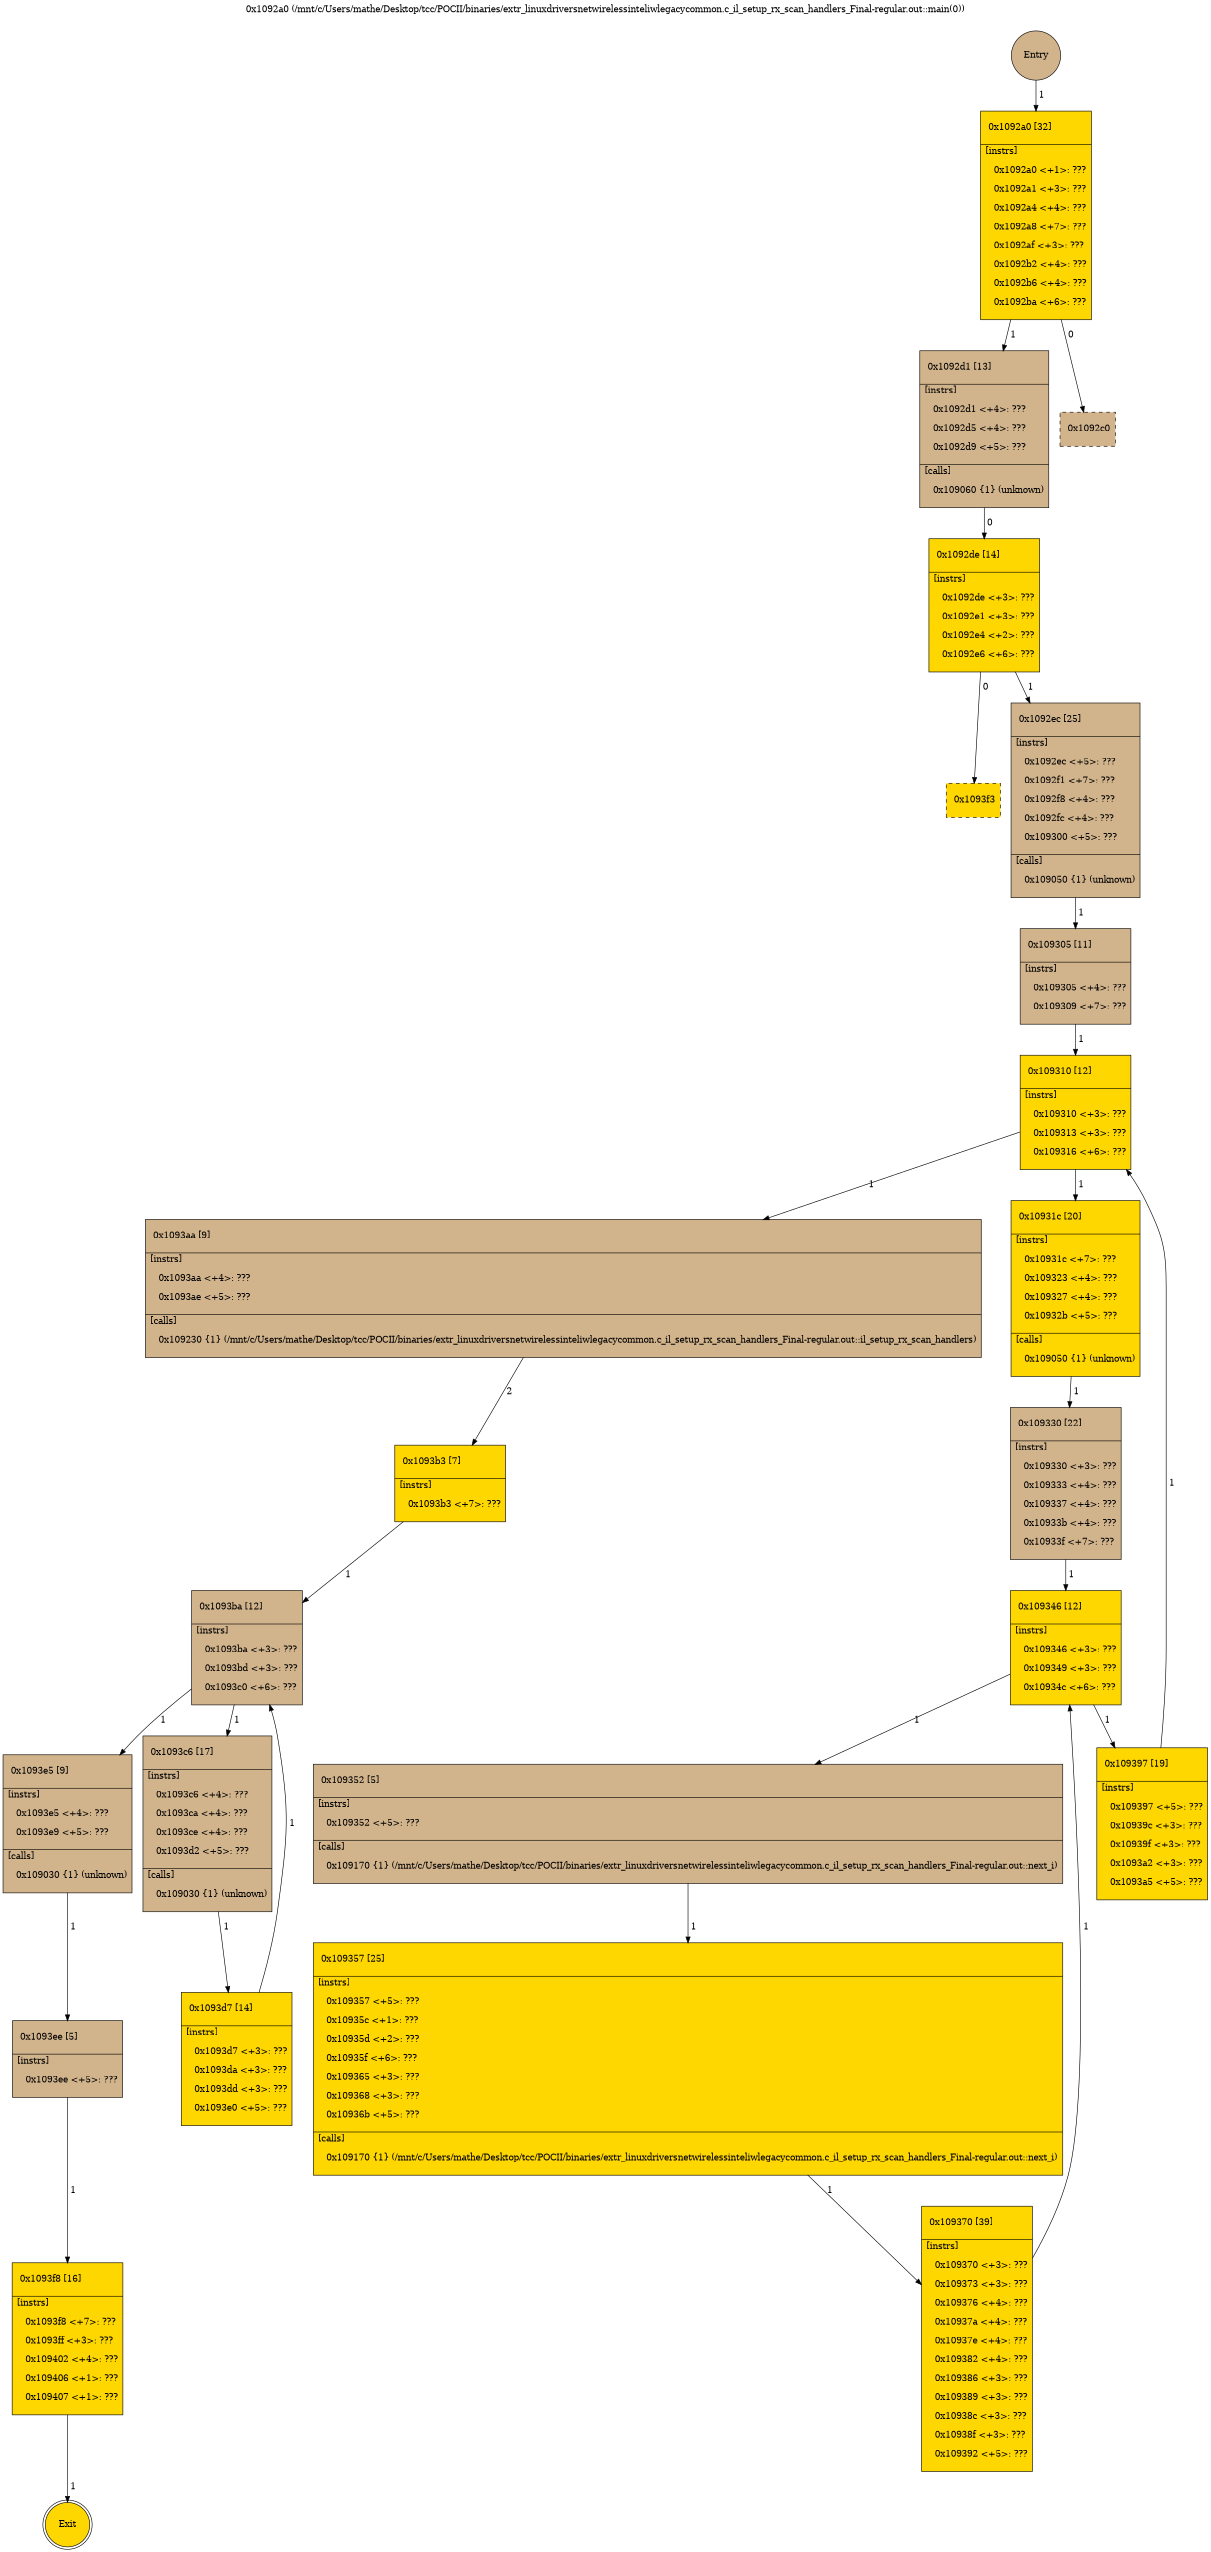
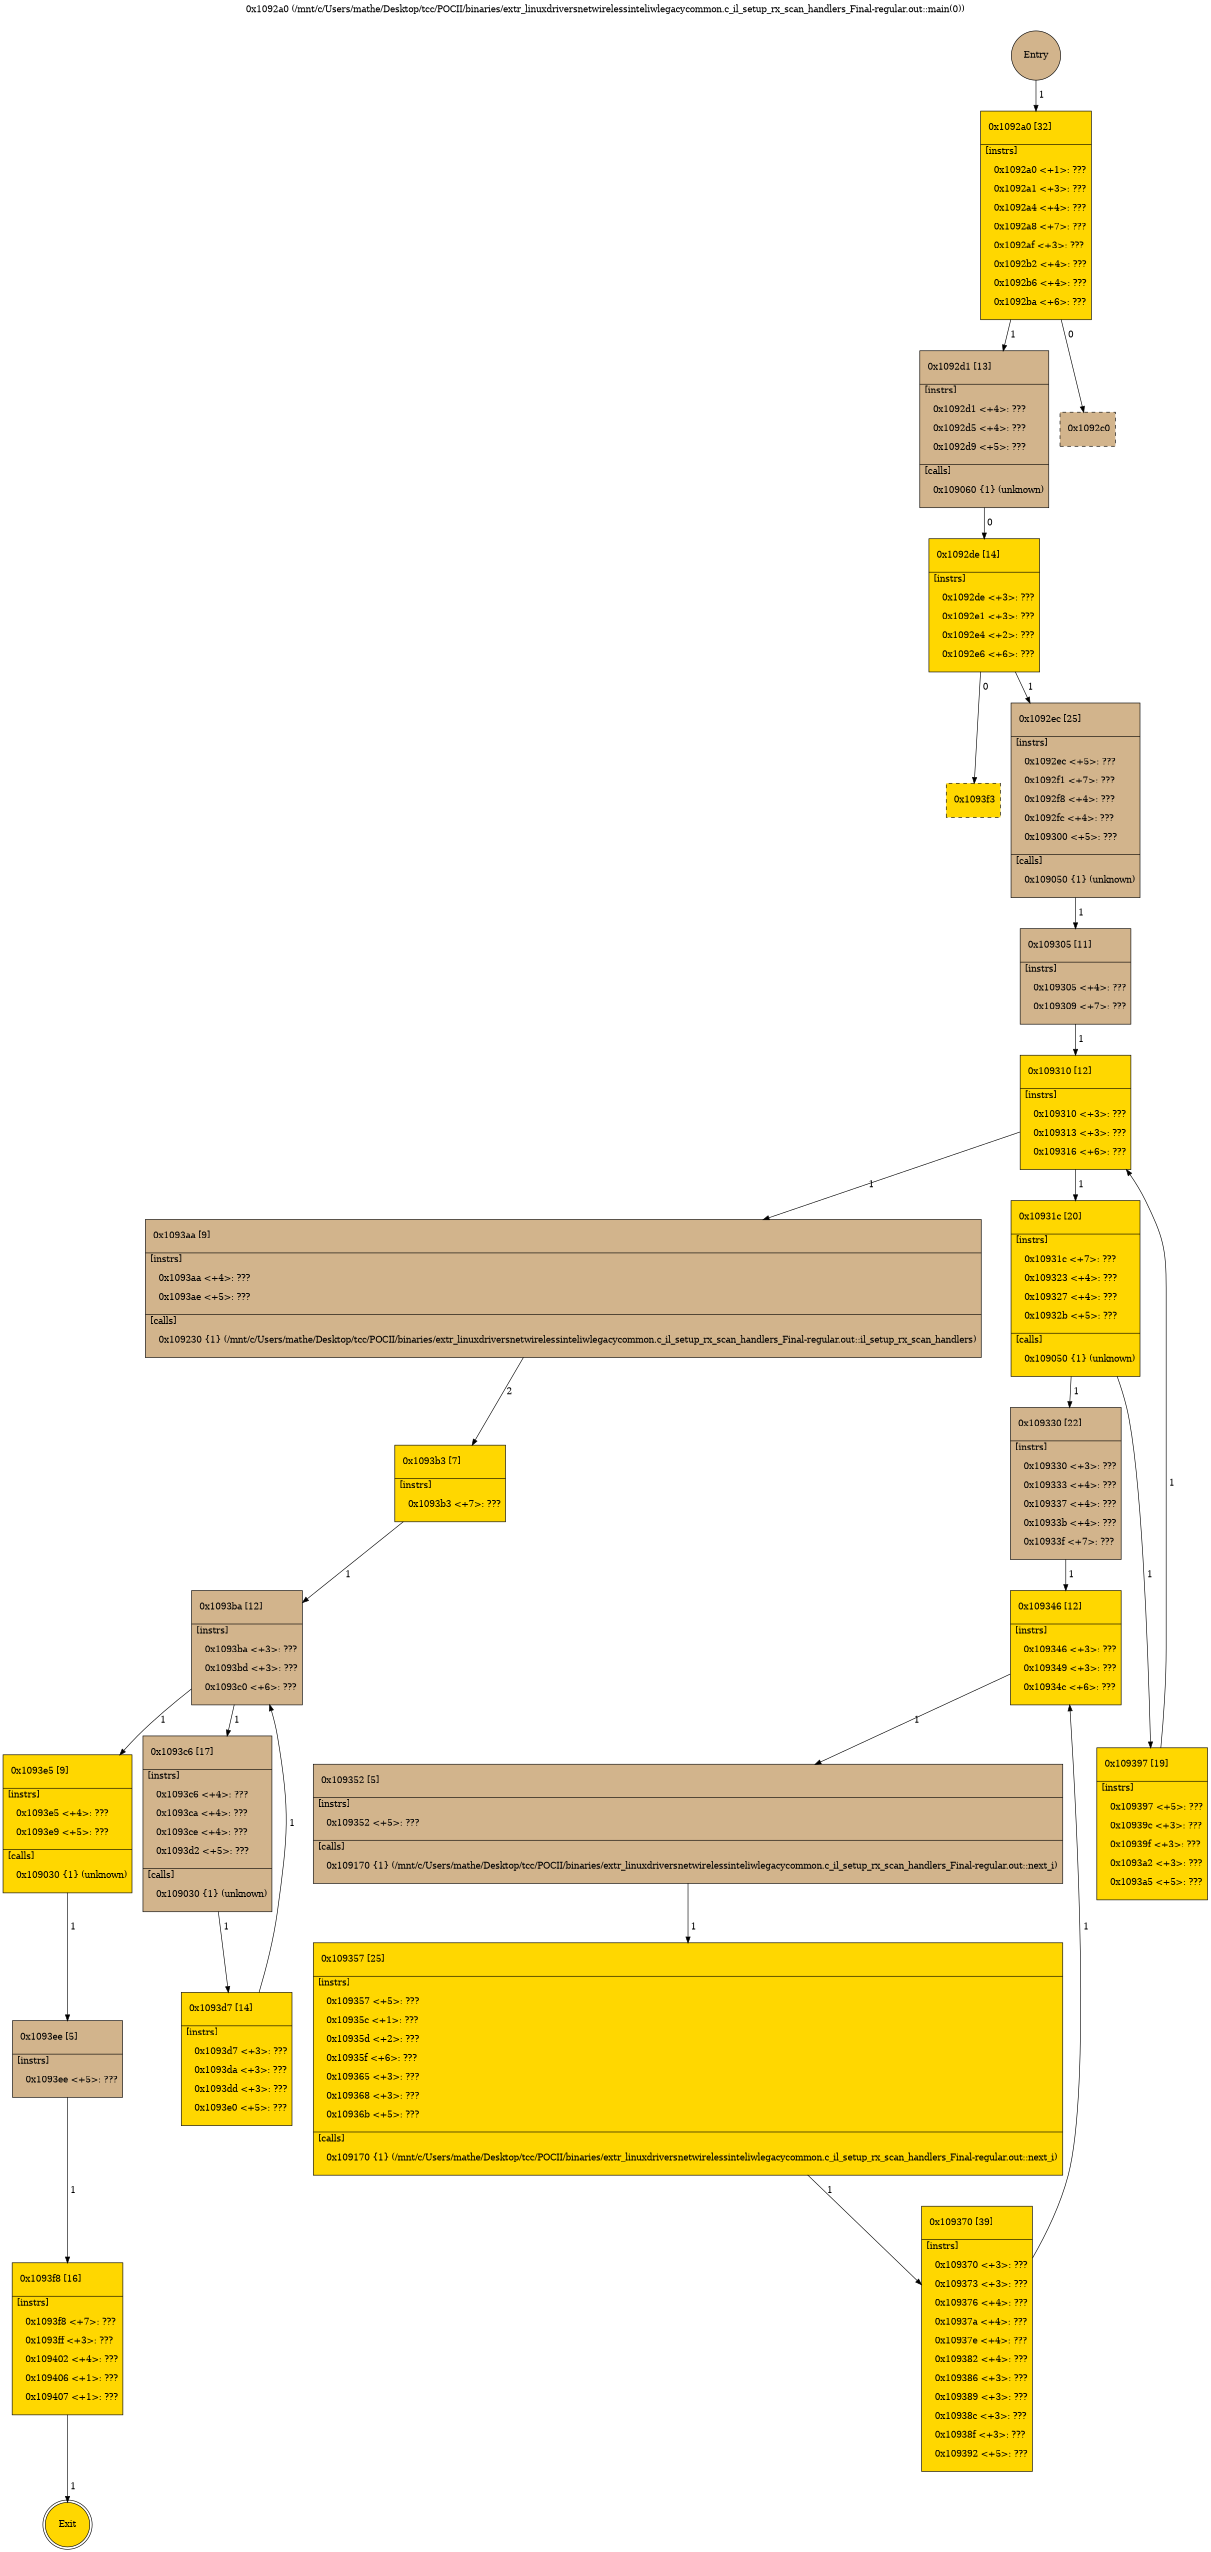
edge "0x109346 [12]" -> "0x109397 [19]": now "0x10931c [20]" -> "0x109397 [19]"
node "0x1093e5 [9]": fillcolor tan -> gold
